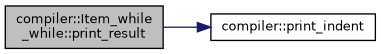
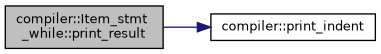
node "compiler::Item_while _while::print_result": label "compiler::Item_while _while::print_result" -> "compiler::Item_stmt _while::print_result"
